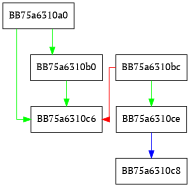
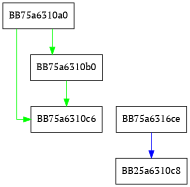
node "BB75a6310bc": removed
node "BB75a6310ce": label "BB75a6310ce" -> "BB75a6316ce"
node "BB75a6310c8": label "BB75a6310c8" -> "BB25a6310c8"
